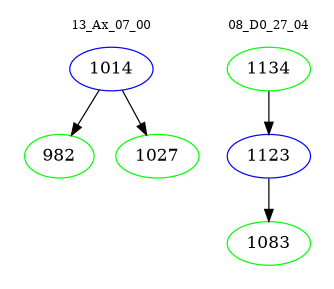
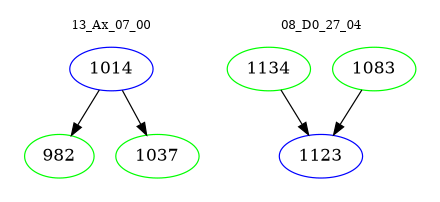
node "1027": label "1027" -> "1037"
edge "1123" -> "1083": reversed
